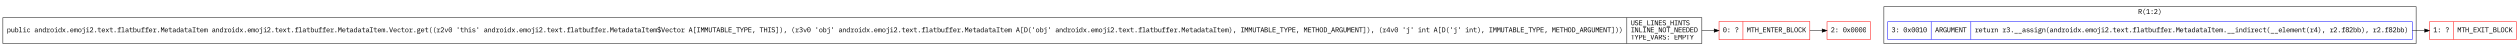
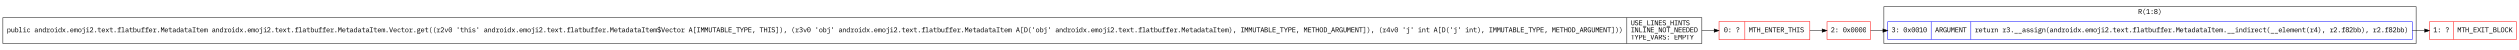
cluster "R(1:2)": label "R(1:2)" -> "R(1:8)"
node "0: ?": text "MTH_ENTER_BLOCK" -> "MTH_ENTER_THIS"
edge "2: 0x0000" -> "3: 0x0010": added
